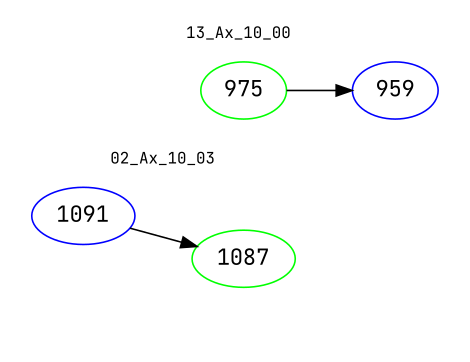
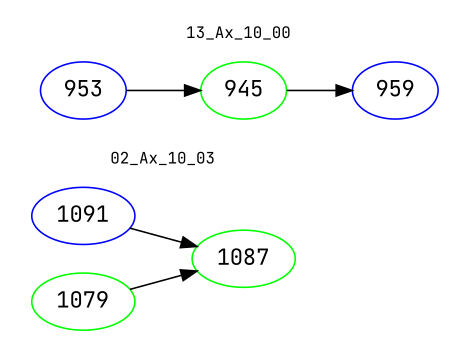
node "953": added
node "975": label "975" -> "945"
node "1079": added
